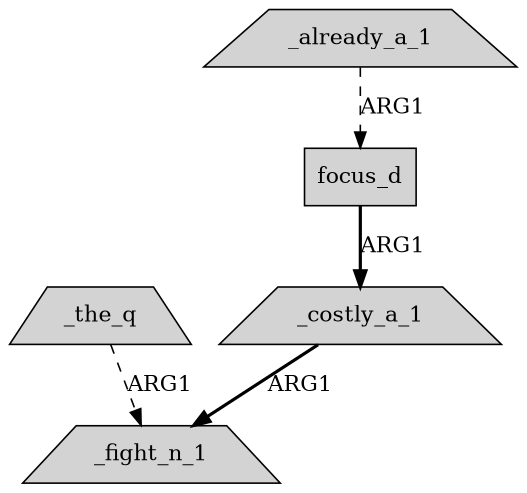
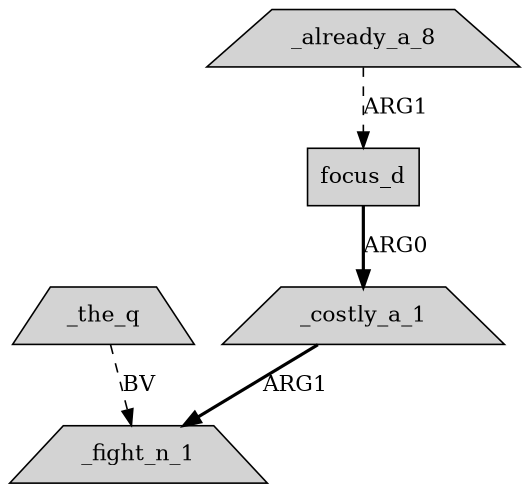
node "_already_a_1": label "_already_a_1" -> "_already_a_8"
edge "focus_d" -> "_costly_a_1": label "ARG1" -> "ARG0"
edge "_the_q" -> "_fight_n_1": label "ARG1" -> "BV"
